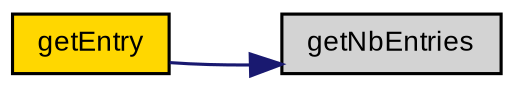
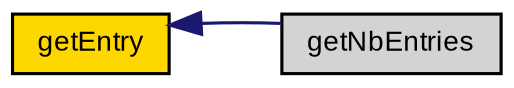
edge "getEntry" -> "getNbEntries": reversed
